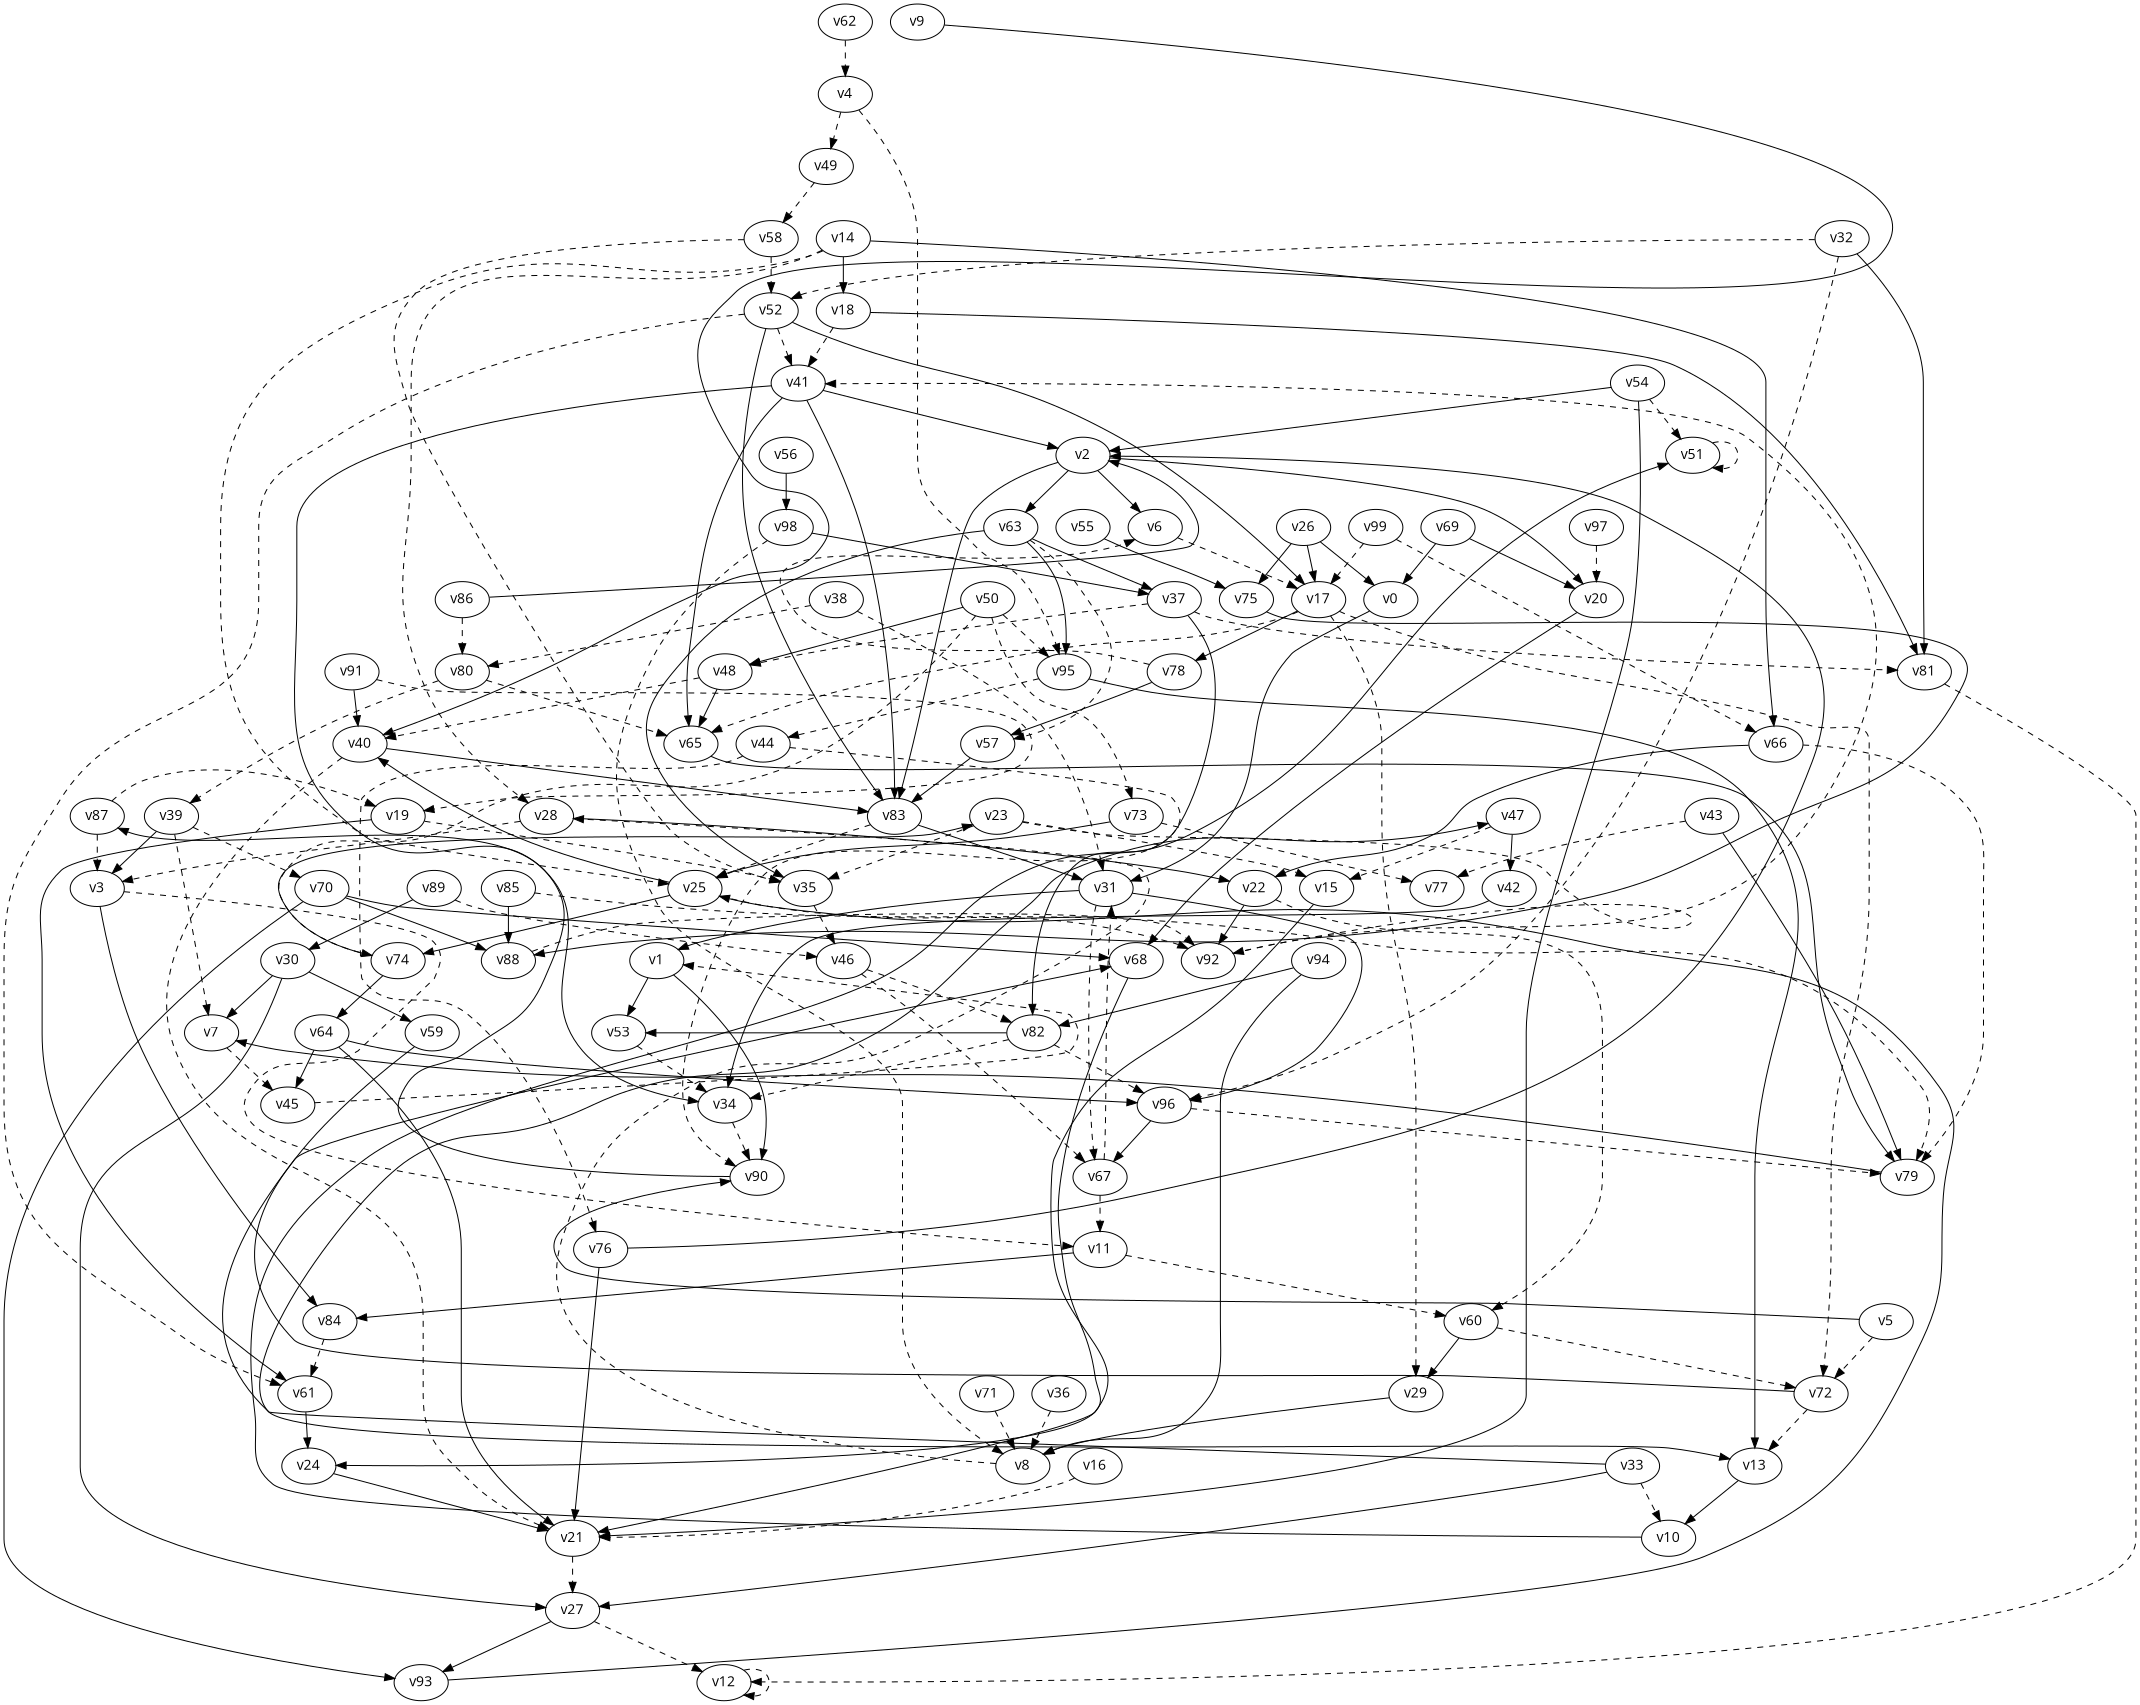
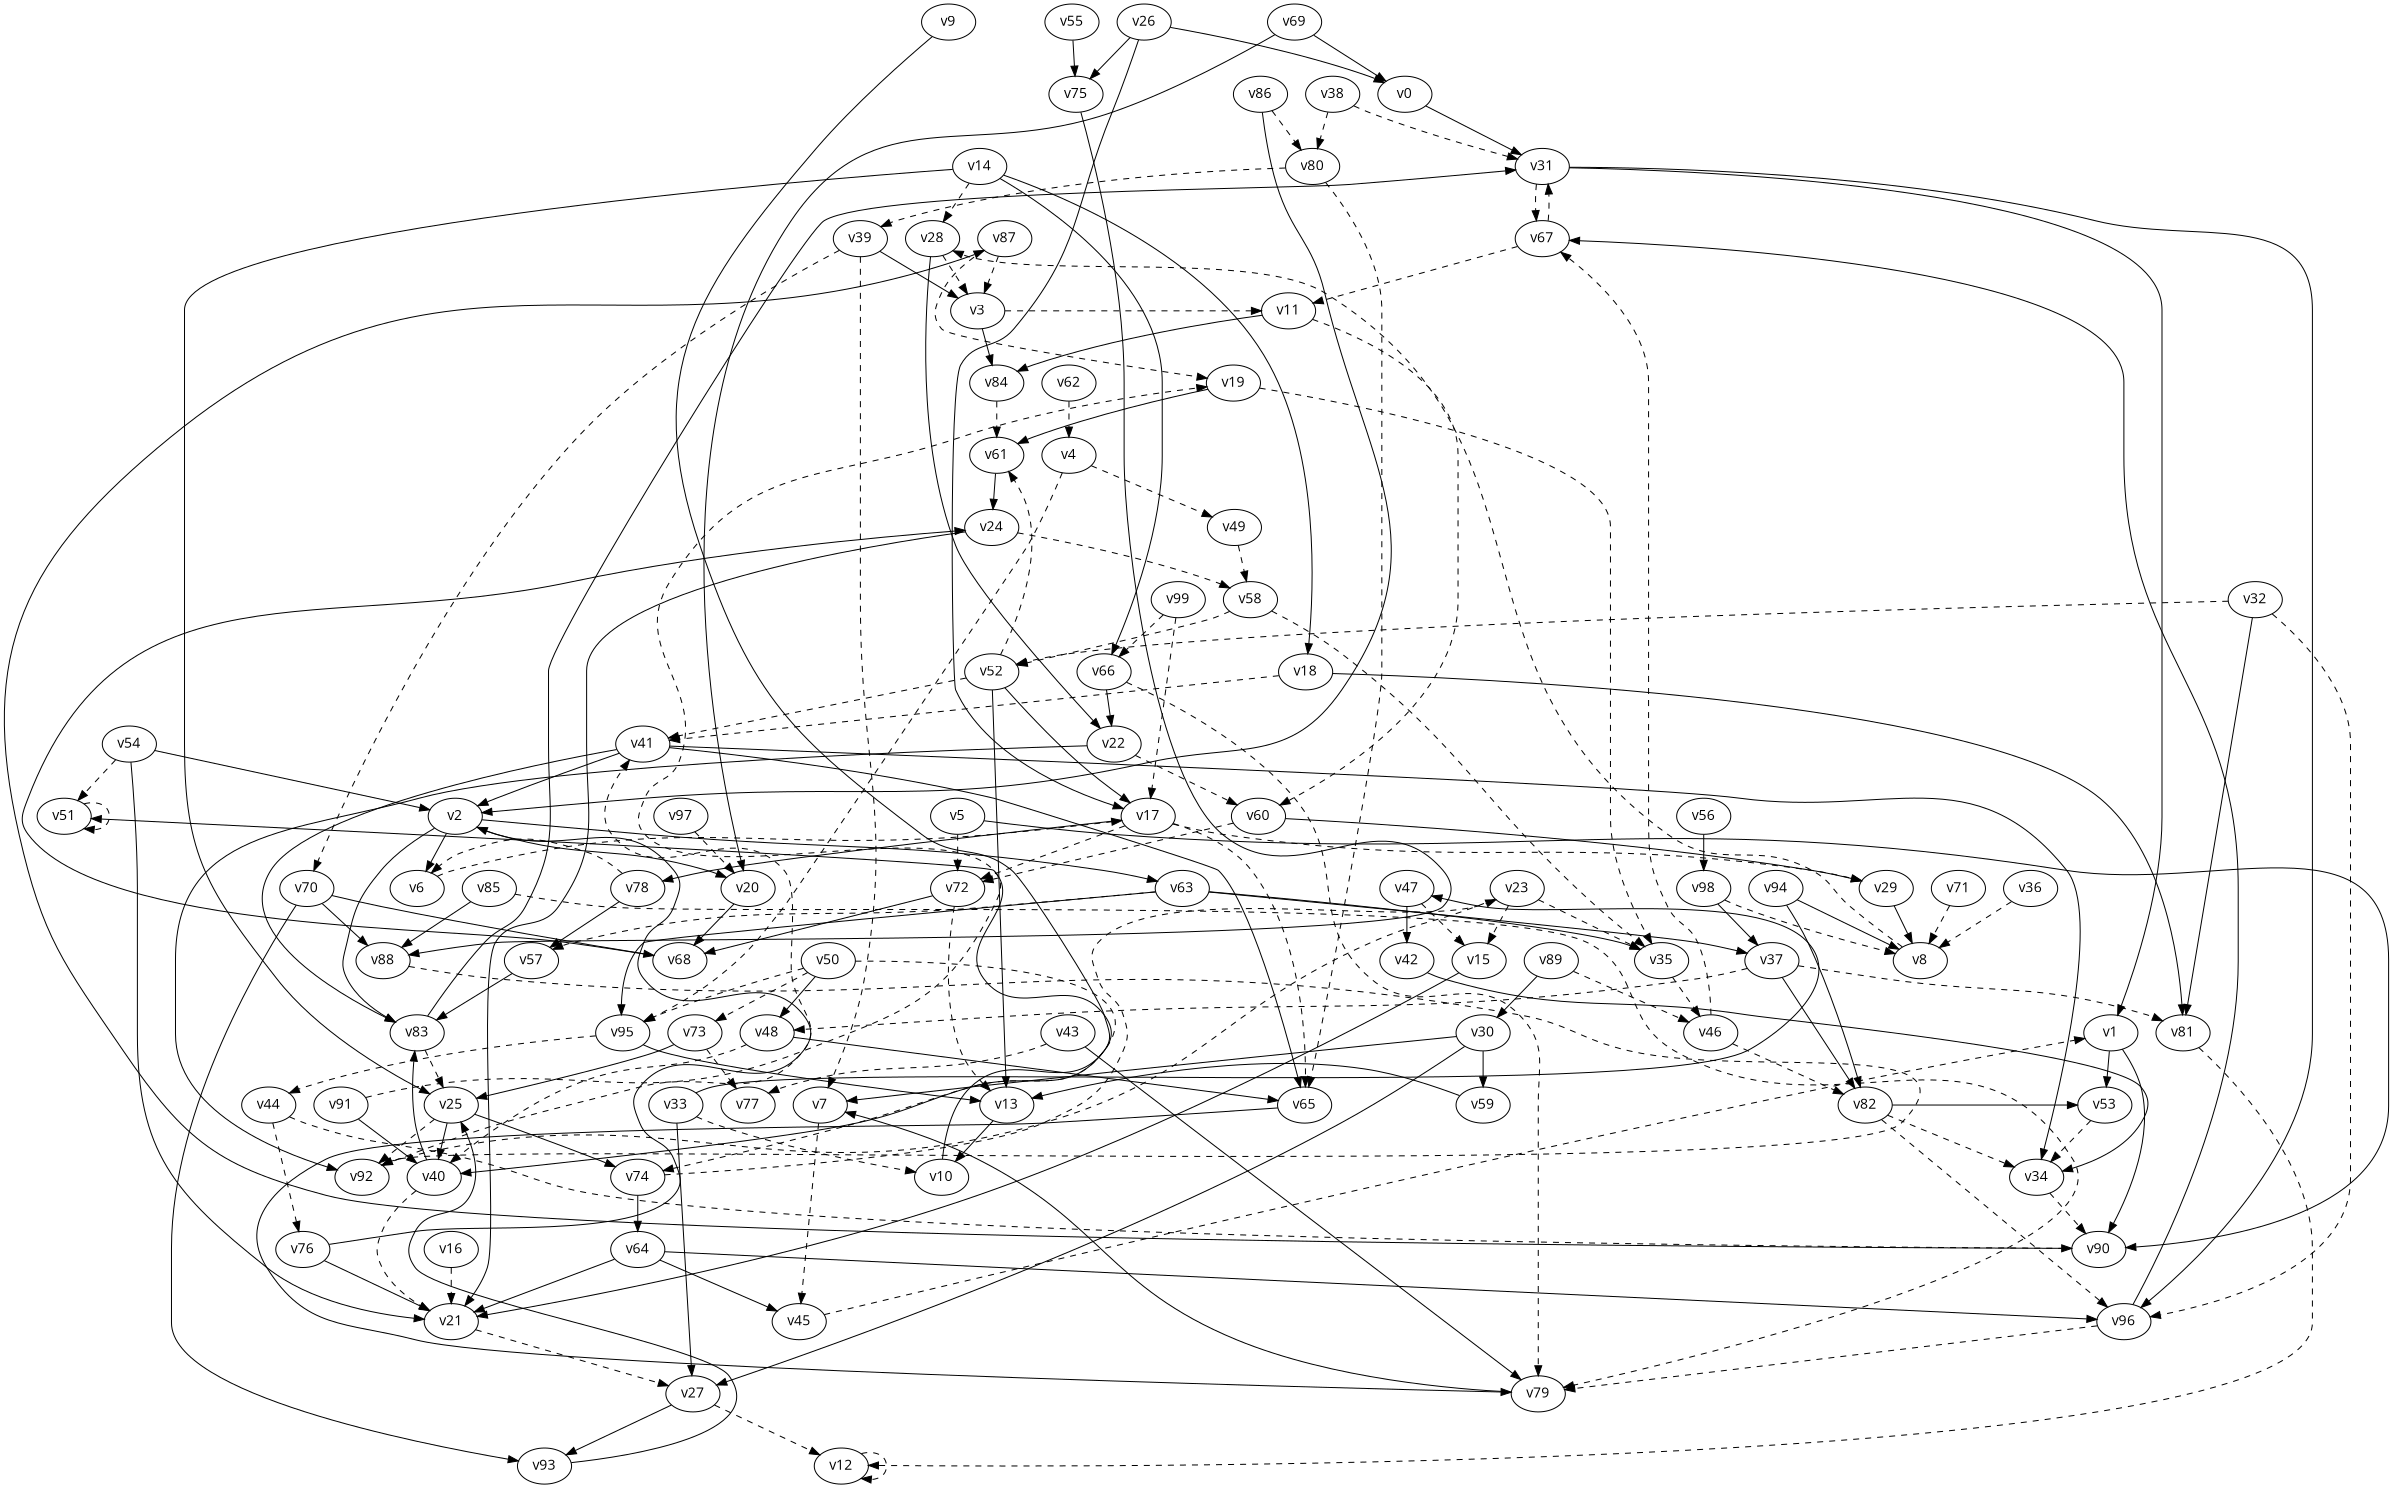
edge "v14" -> "v25": style dashed -> solid
edge "v24" -> "v58": added
edge "v52" -> "v83": now "v52" -> "v13"
edge "v74" -> "v23": style solid -> dashed
